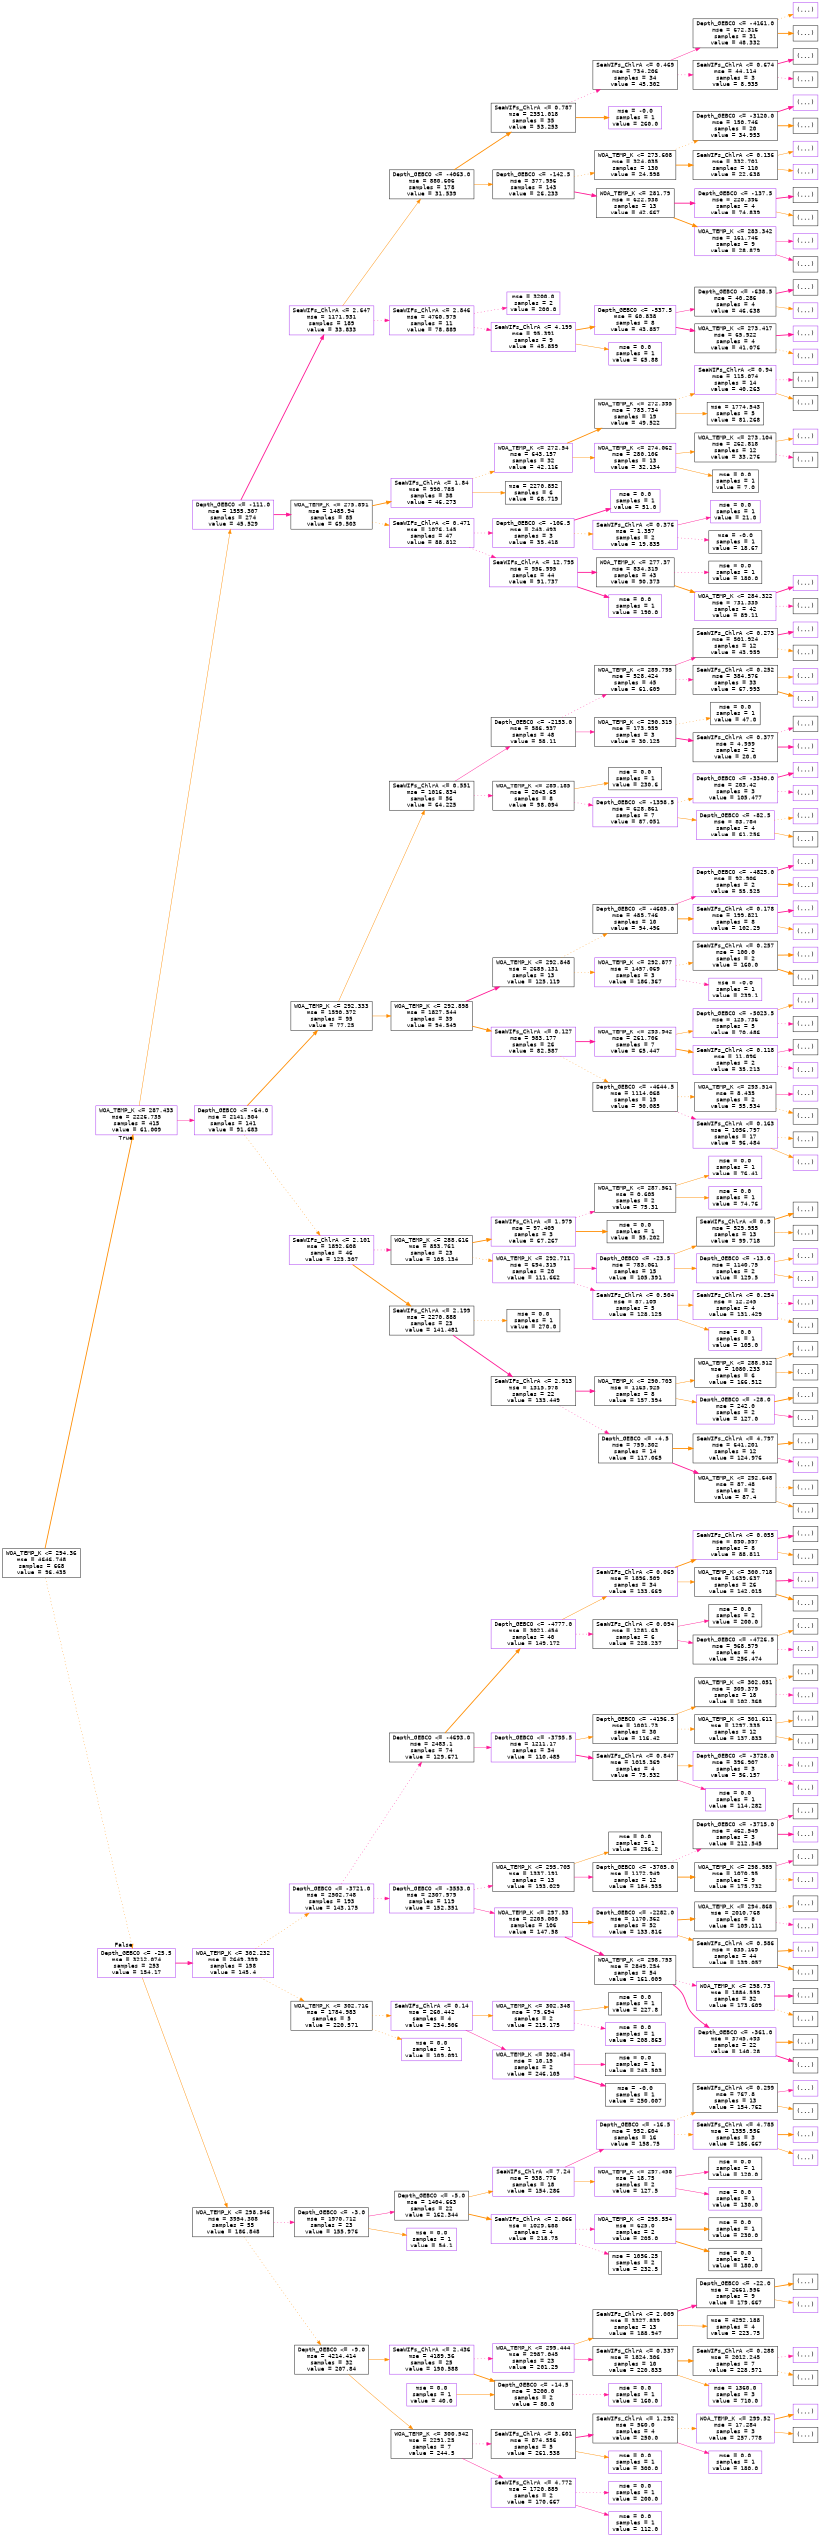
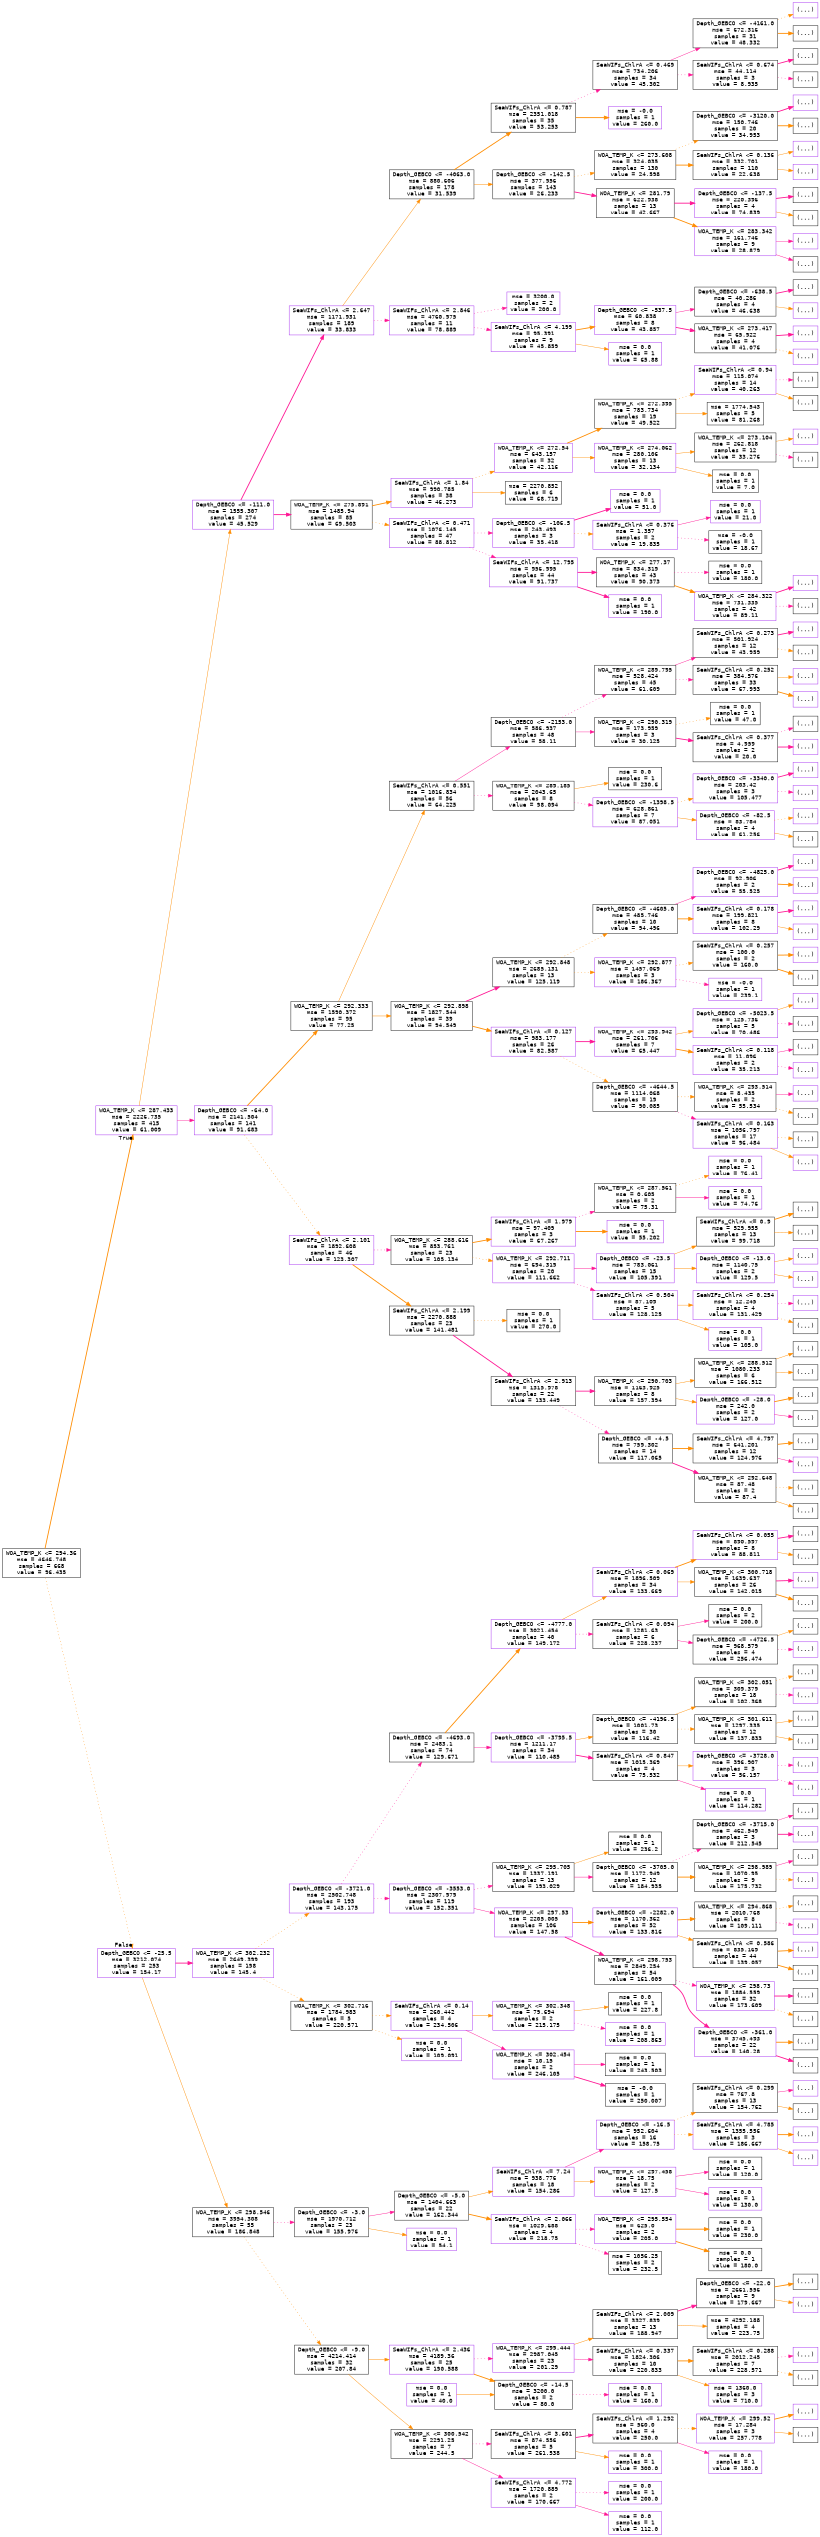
edge "WOA_TEMP_K <= 287.561 mse = 0.605 samples = 2 value = 75.31" -> "mse = 0.0 samples = 1 value = 76.41": style solid -> dotted
edge "WOA_TEMP_K <= 287.561 mse = 0.605 samples = 2 value = 75.31" -> "mse = 0.0 samples = 1 value = 74.76": color darkorange -> deeppink
node "mse = 0.0 samples = 1 value = 55.202": color black -> purple
